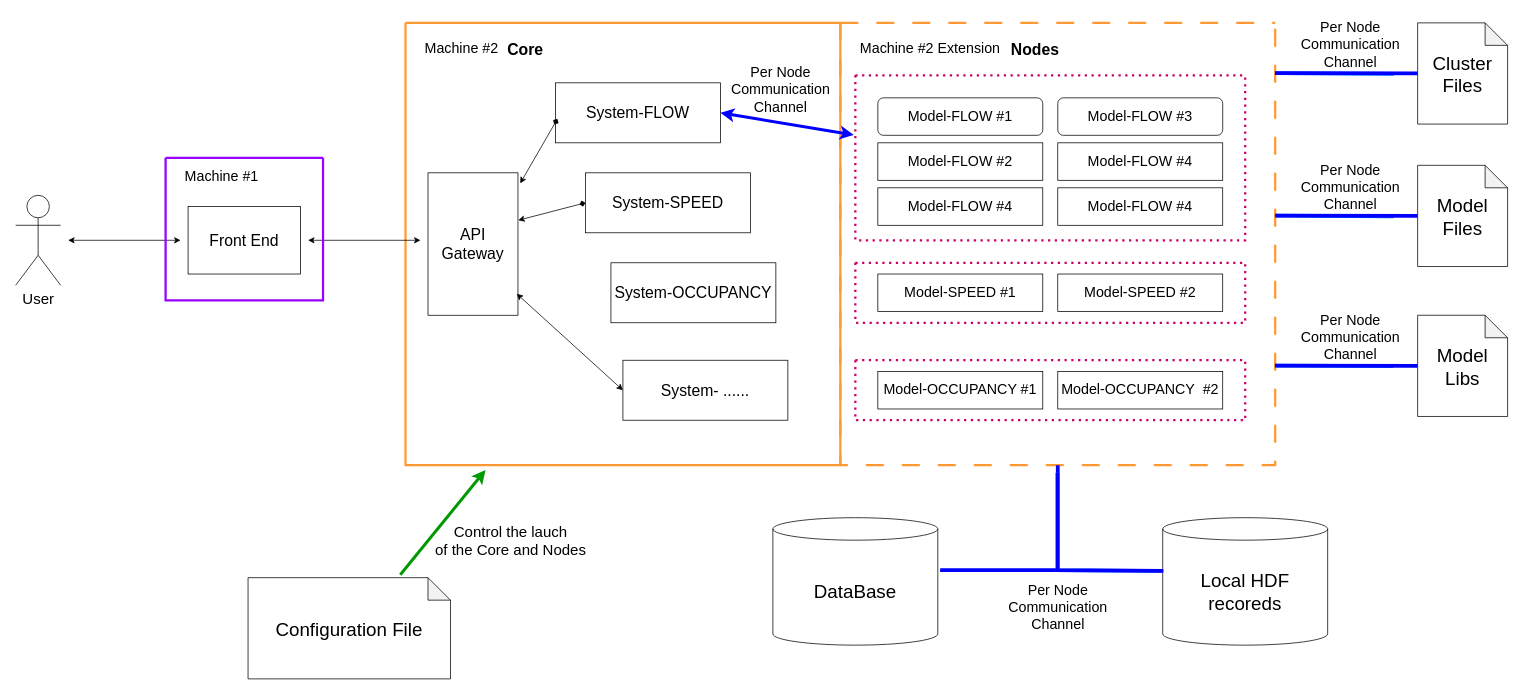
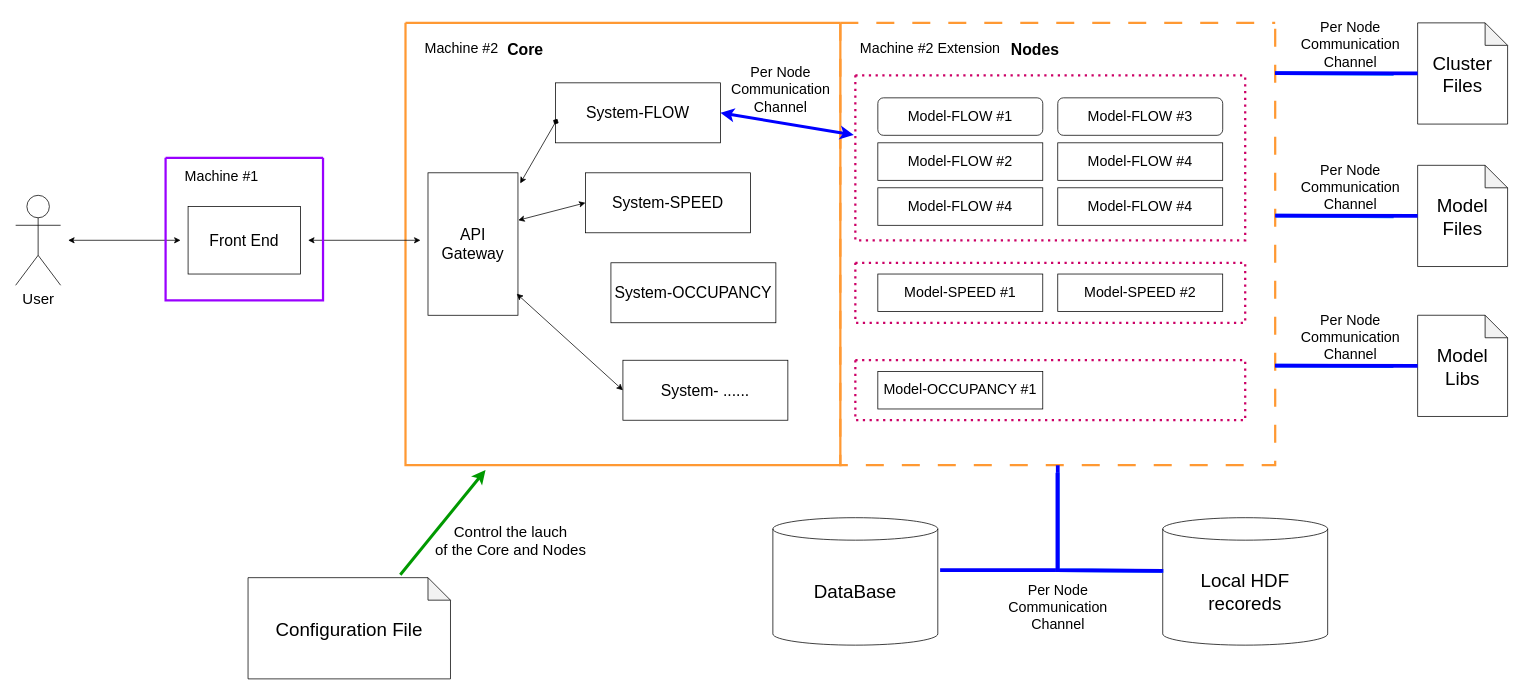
edge "System-SPEED" -- "API Gateway": arrowhead diamond -> classic
node "Model-OCCUPANCY #2": removed
